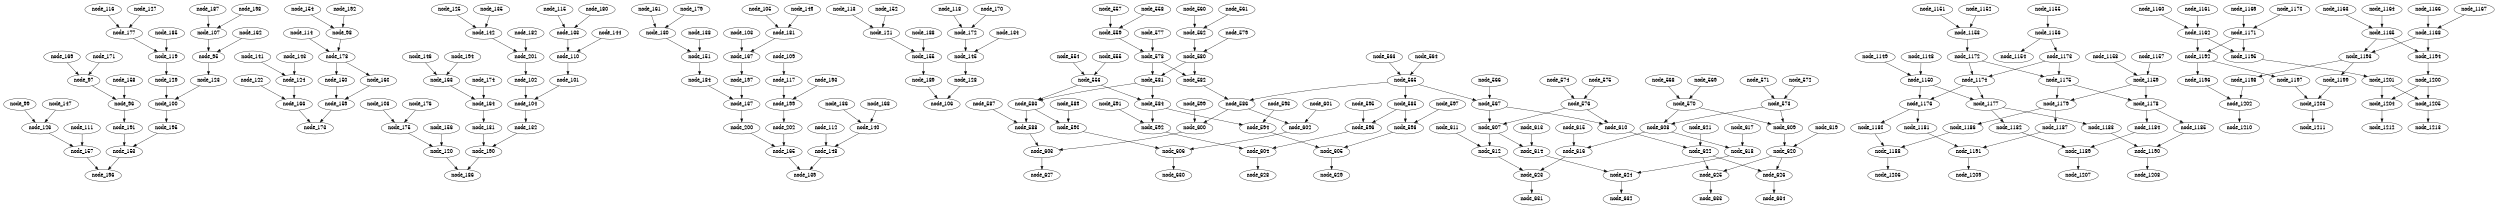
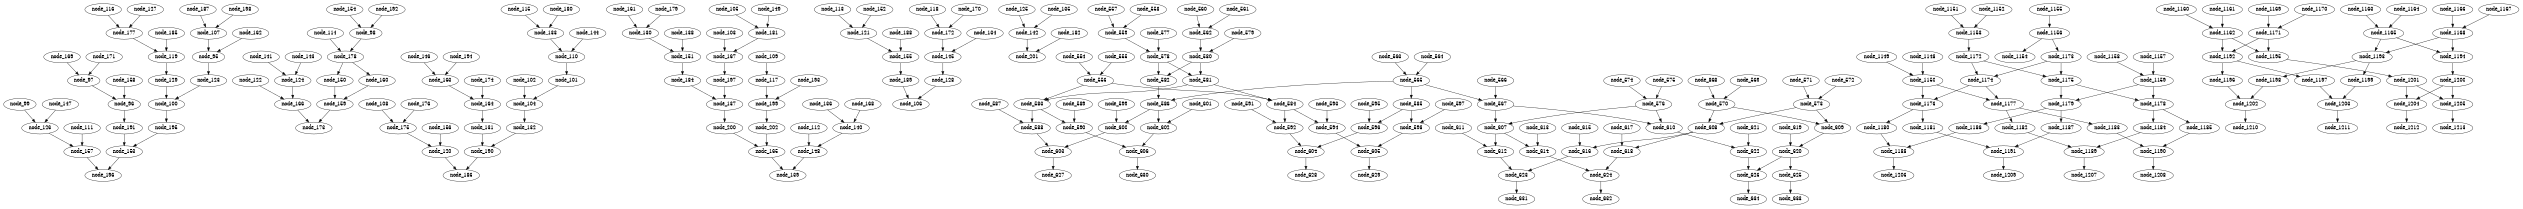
edge "node_201" -> "node_102": removed
node "node_568": label "node_568" -> "node_868"
edge "node_622" -> "node_625": removed
